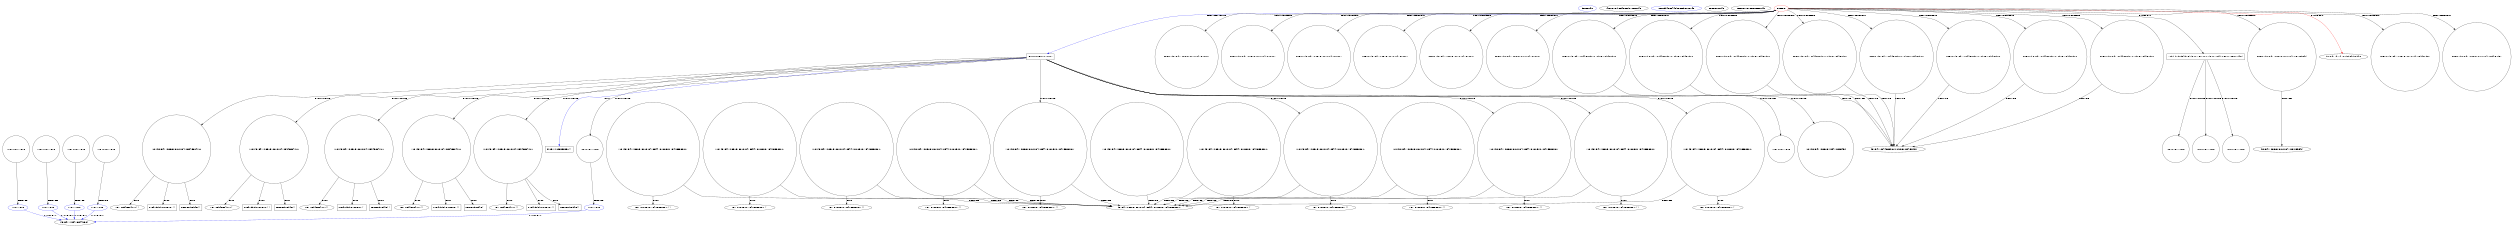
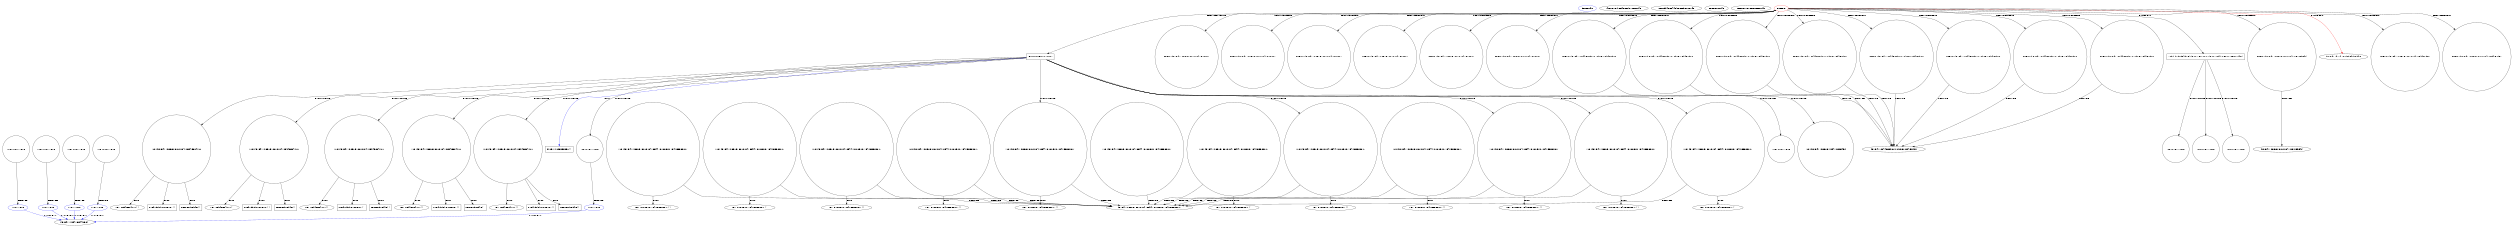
node "possibleCollaborationsInfo": color blue -> black
edge "CLIENT" -> "METHOD_DECLARATION": color blue -> black
